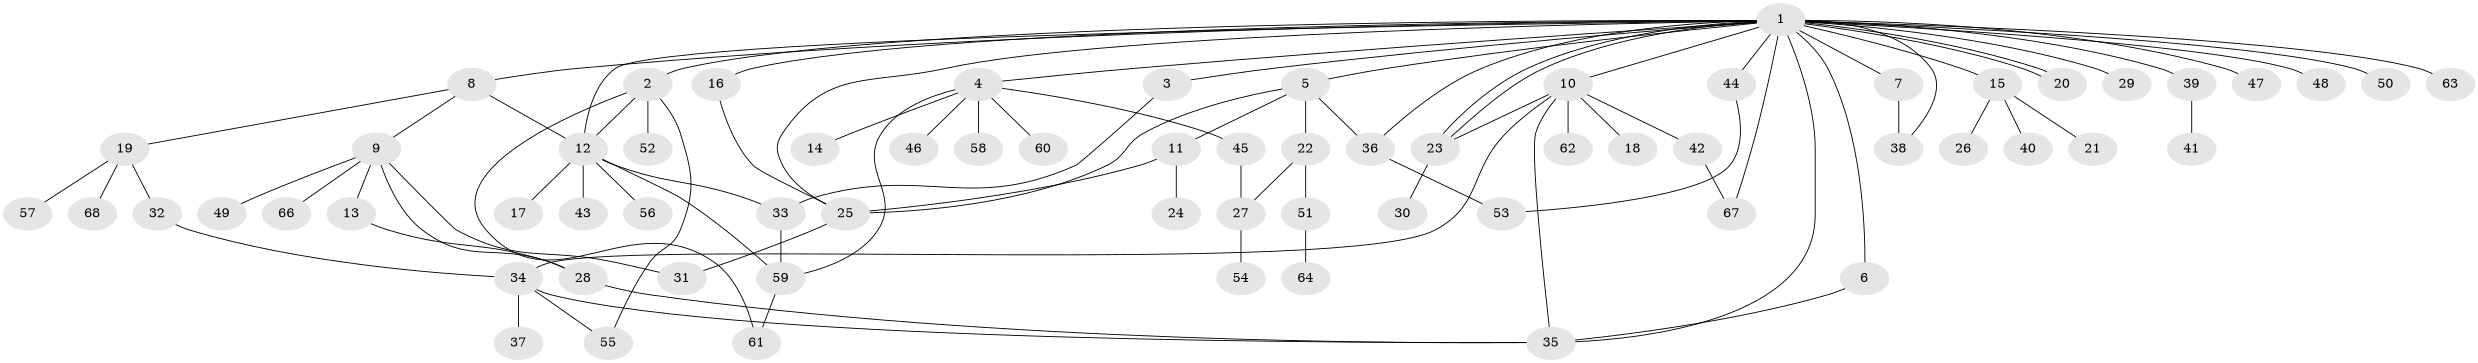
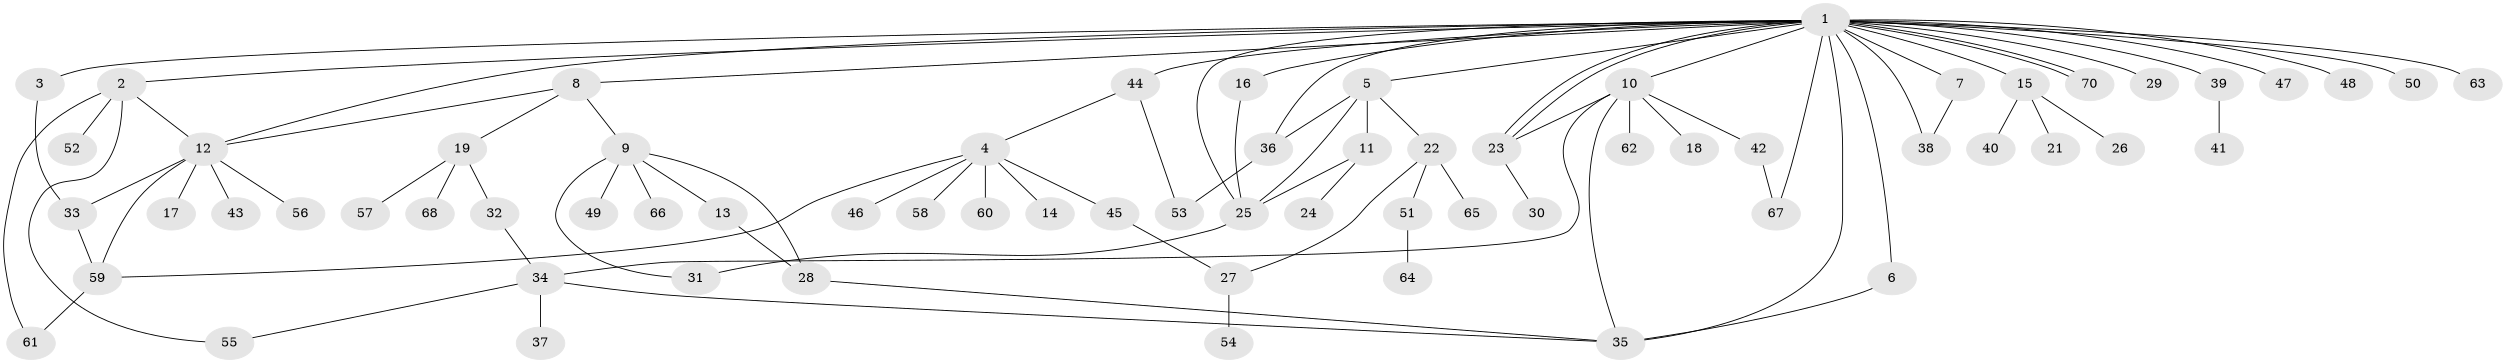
edge "1" -- "4": now "44" -- "4"
node "20": label "20" -> "70"
node "65": added
